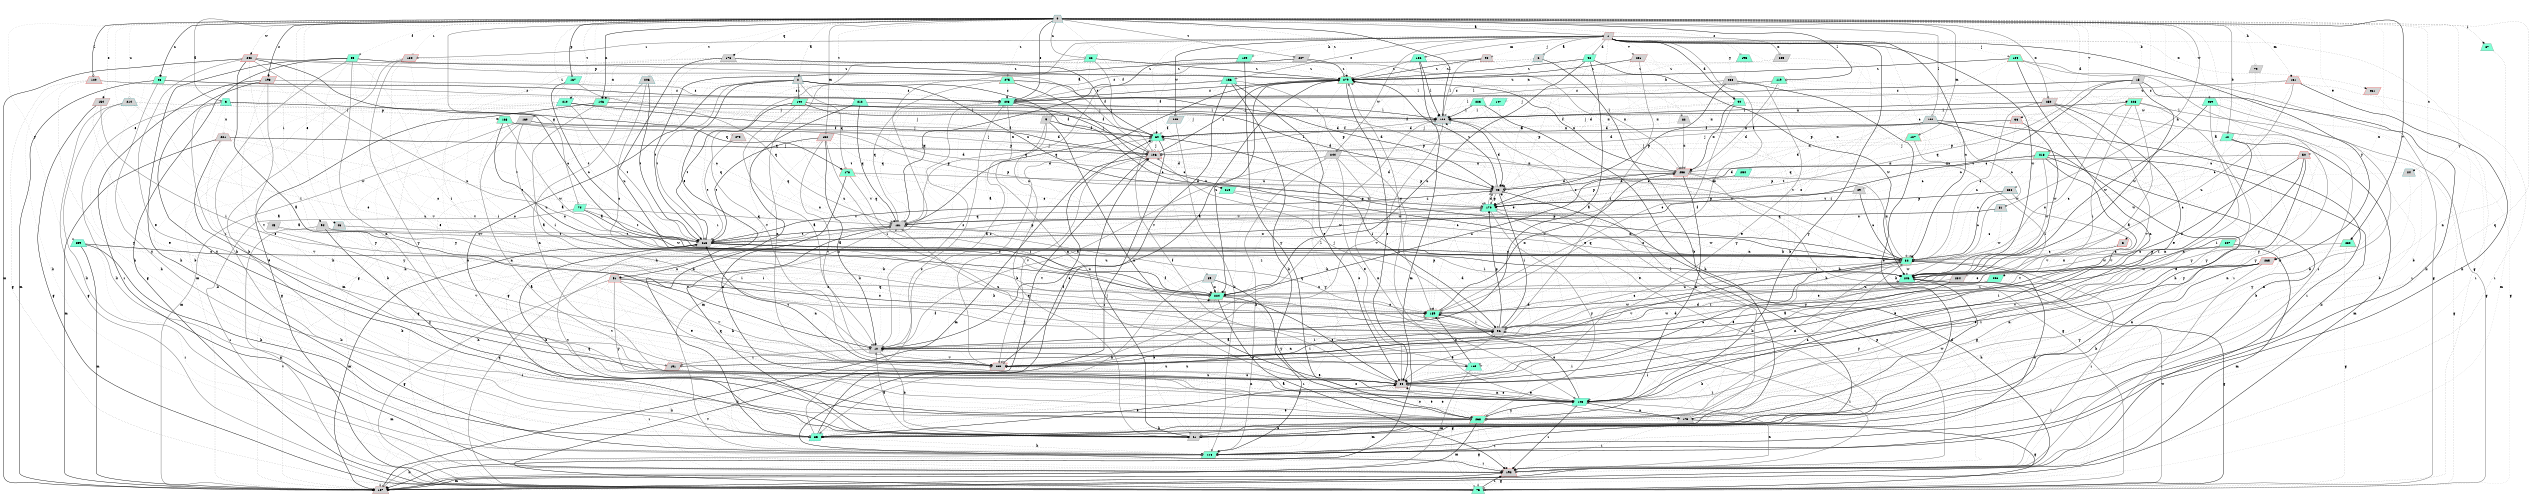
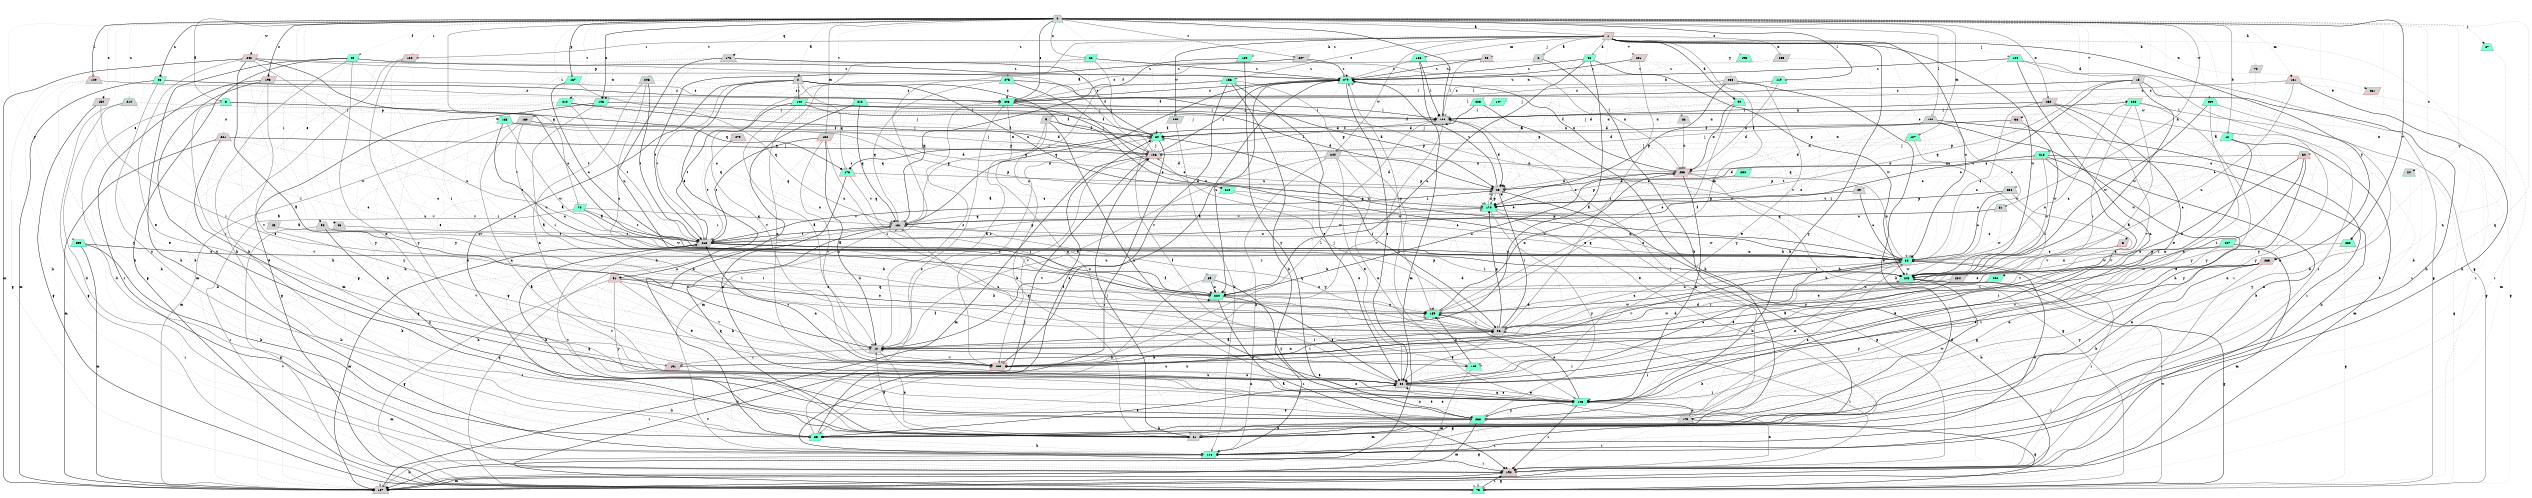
edge "223" -> "126": now "223" -> "178"
edge "148" -> "175": reversed
